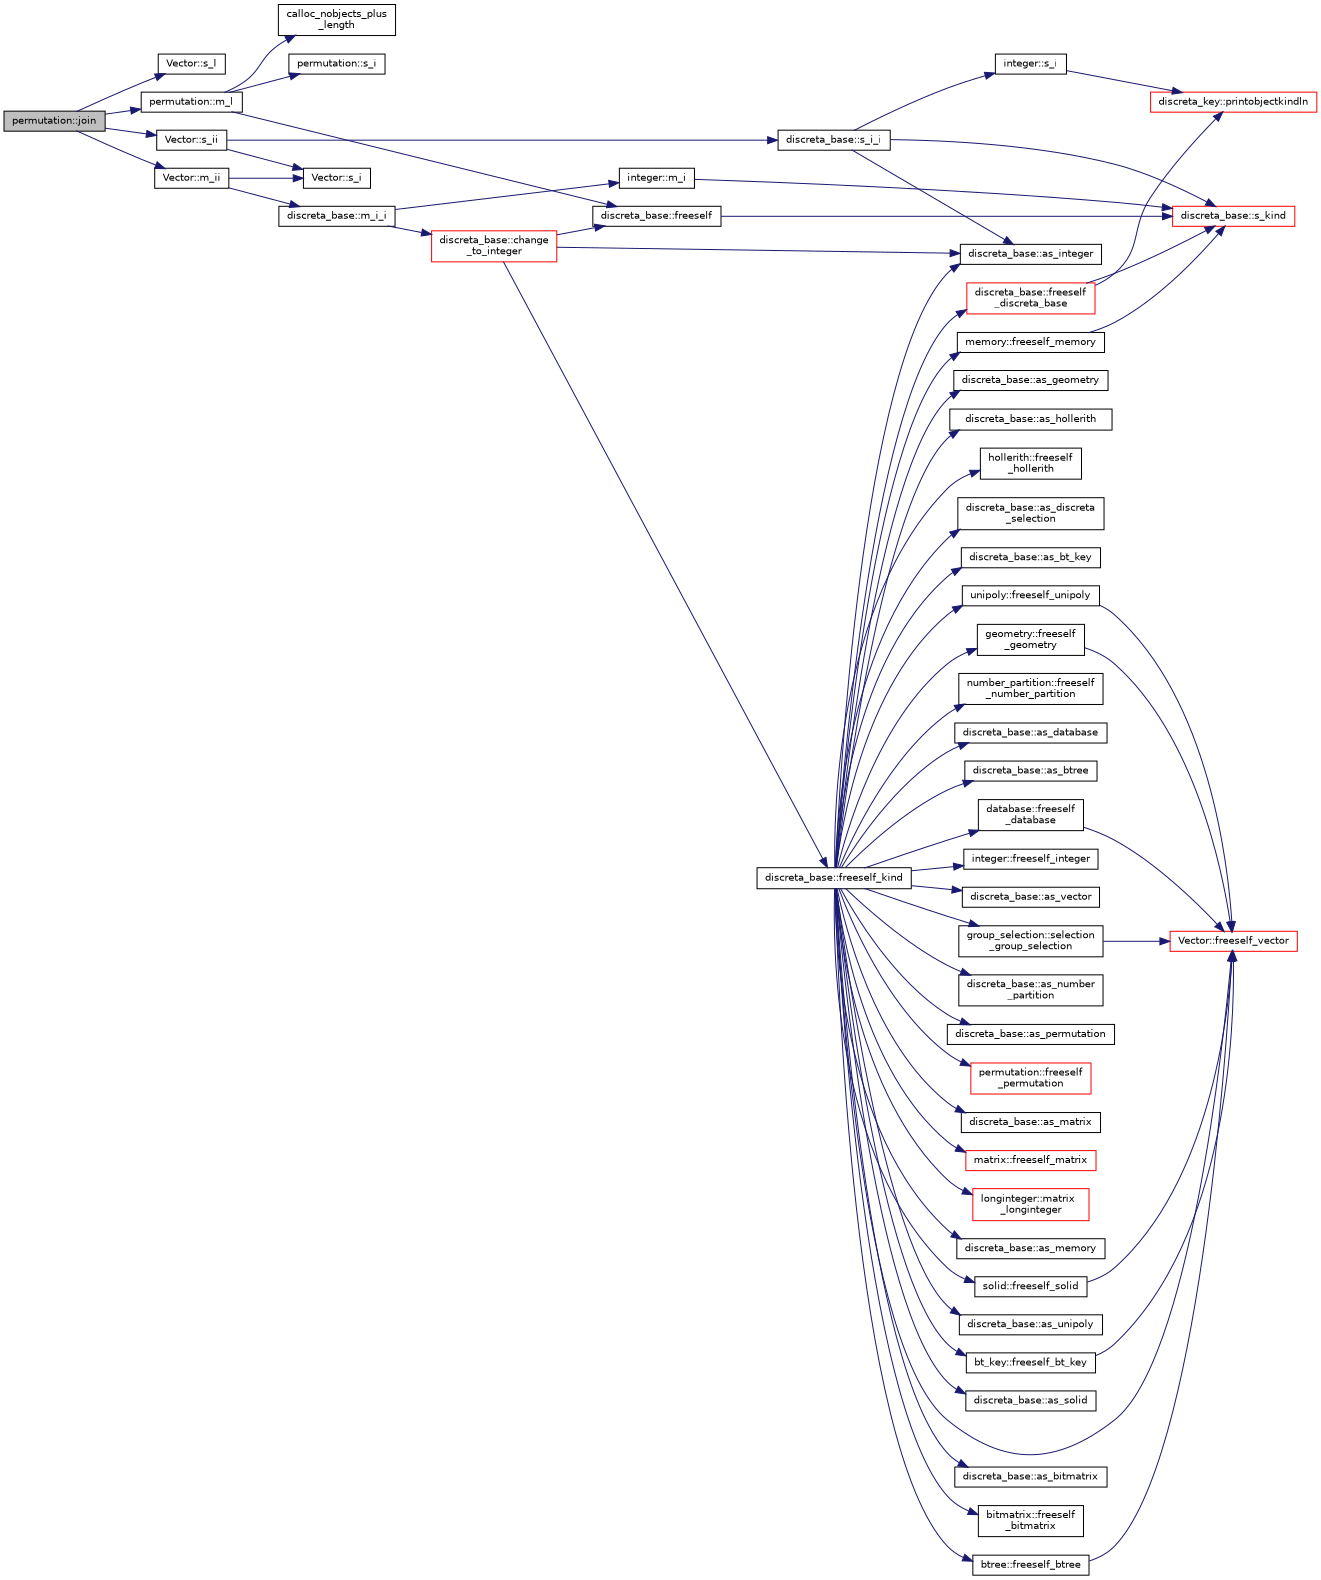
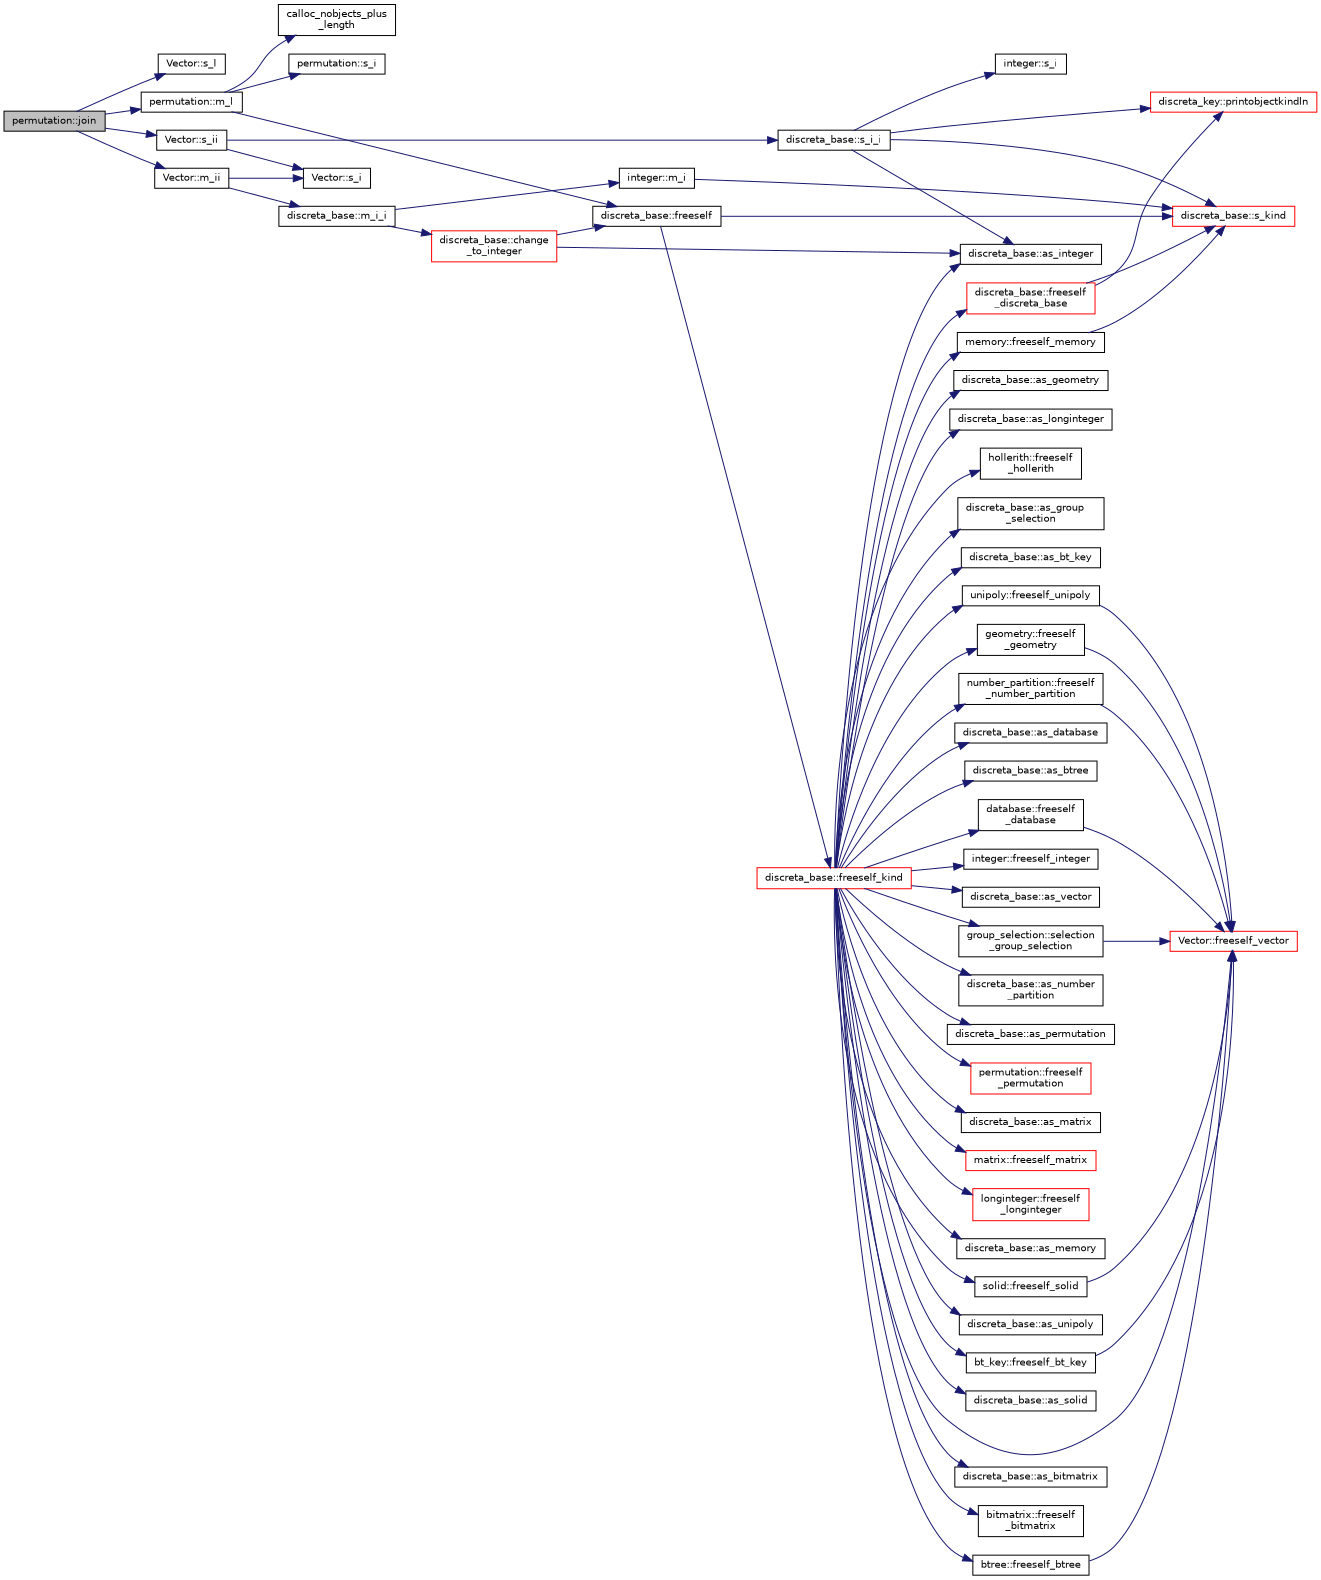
edge "integer::s_i" -> "discreta_key::printobjectkindln": now "discreta_base::s_i_i" -> "discreta_key::printobjectkindln"
node "discreta_base::as_hollerith": label "discreta_base::as_hollerith" -> "discreta_base::as_longinteger"
node "discreta_base::as_discreta _selection": label "discreta_base::as_discreta _selection" -> "discreta_base::as_group _selection"
edge "discreta_base::change _to_integer" -> "discreta_base::freeself_kind": now "discreta_base::freeself" -> "discreta_base::freeself_kind"
edge "number_partition::freeself _number_partition" -> "Vector::freeself_vector": added
node "discreta_base::freeself_kind": color black -> red
node "longinteger::matrix _longinteger": label "longinteger::matrix _longinteger" -> "longinteger::freeself _longinteger"
